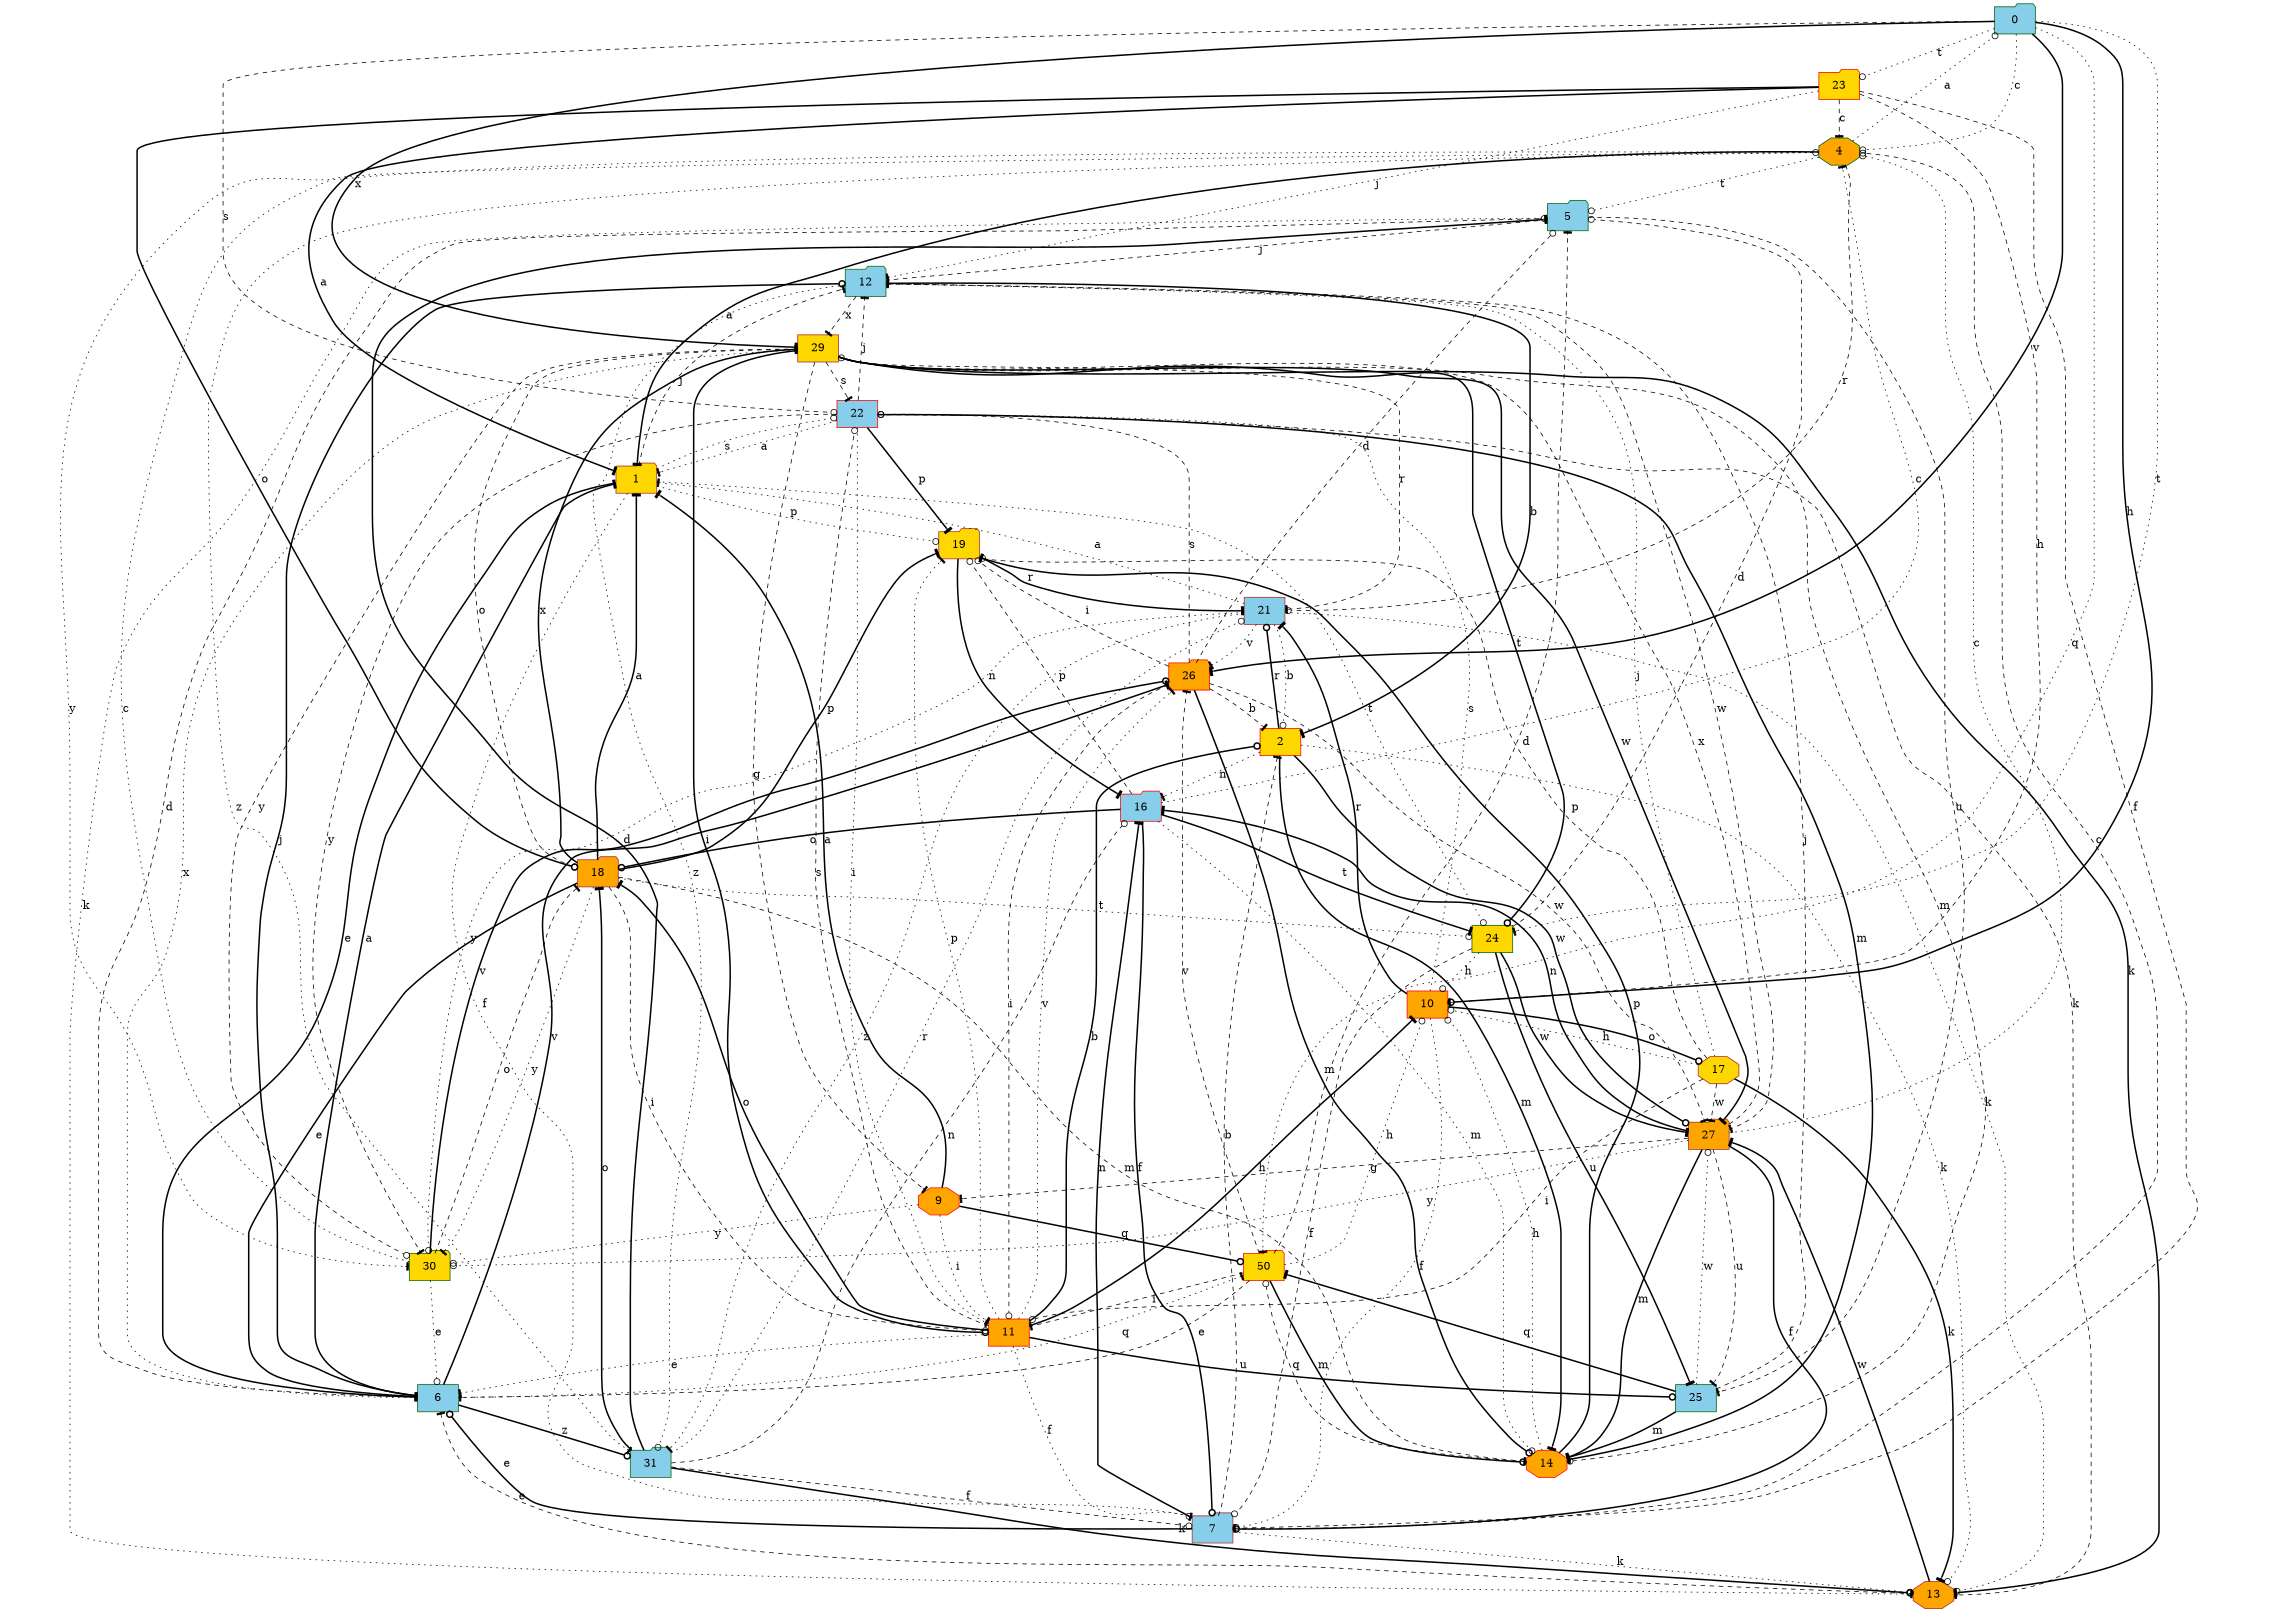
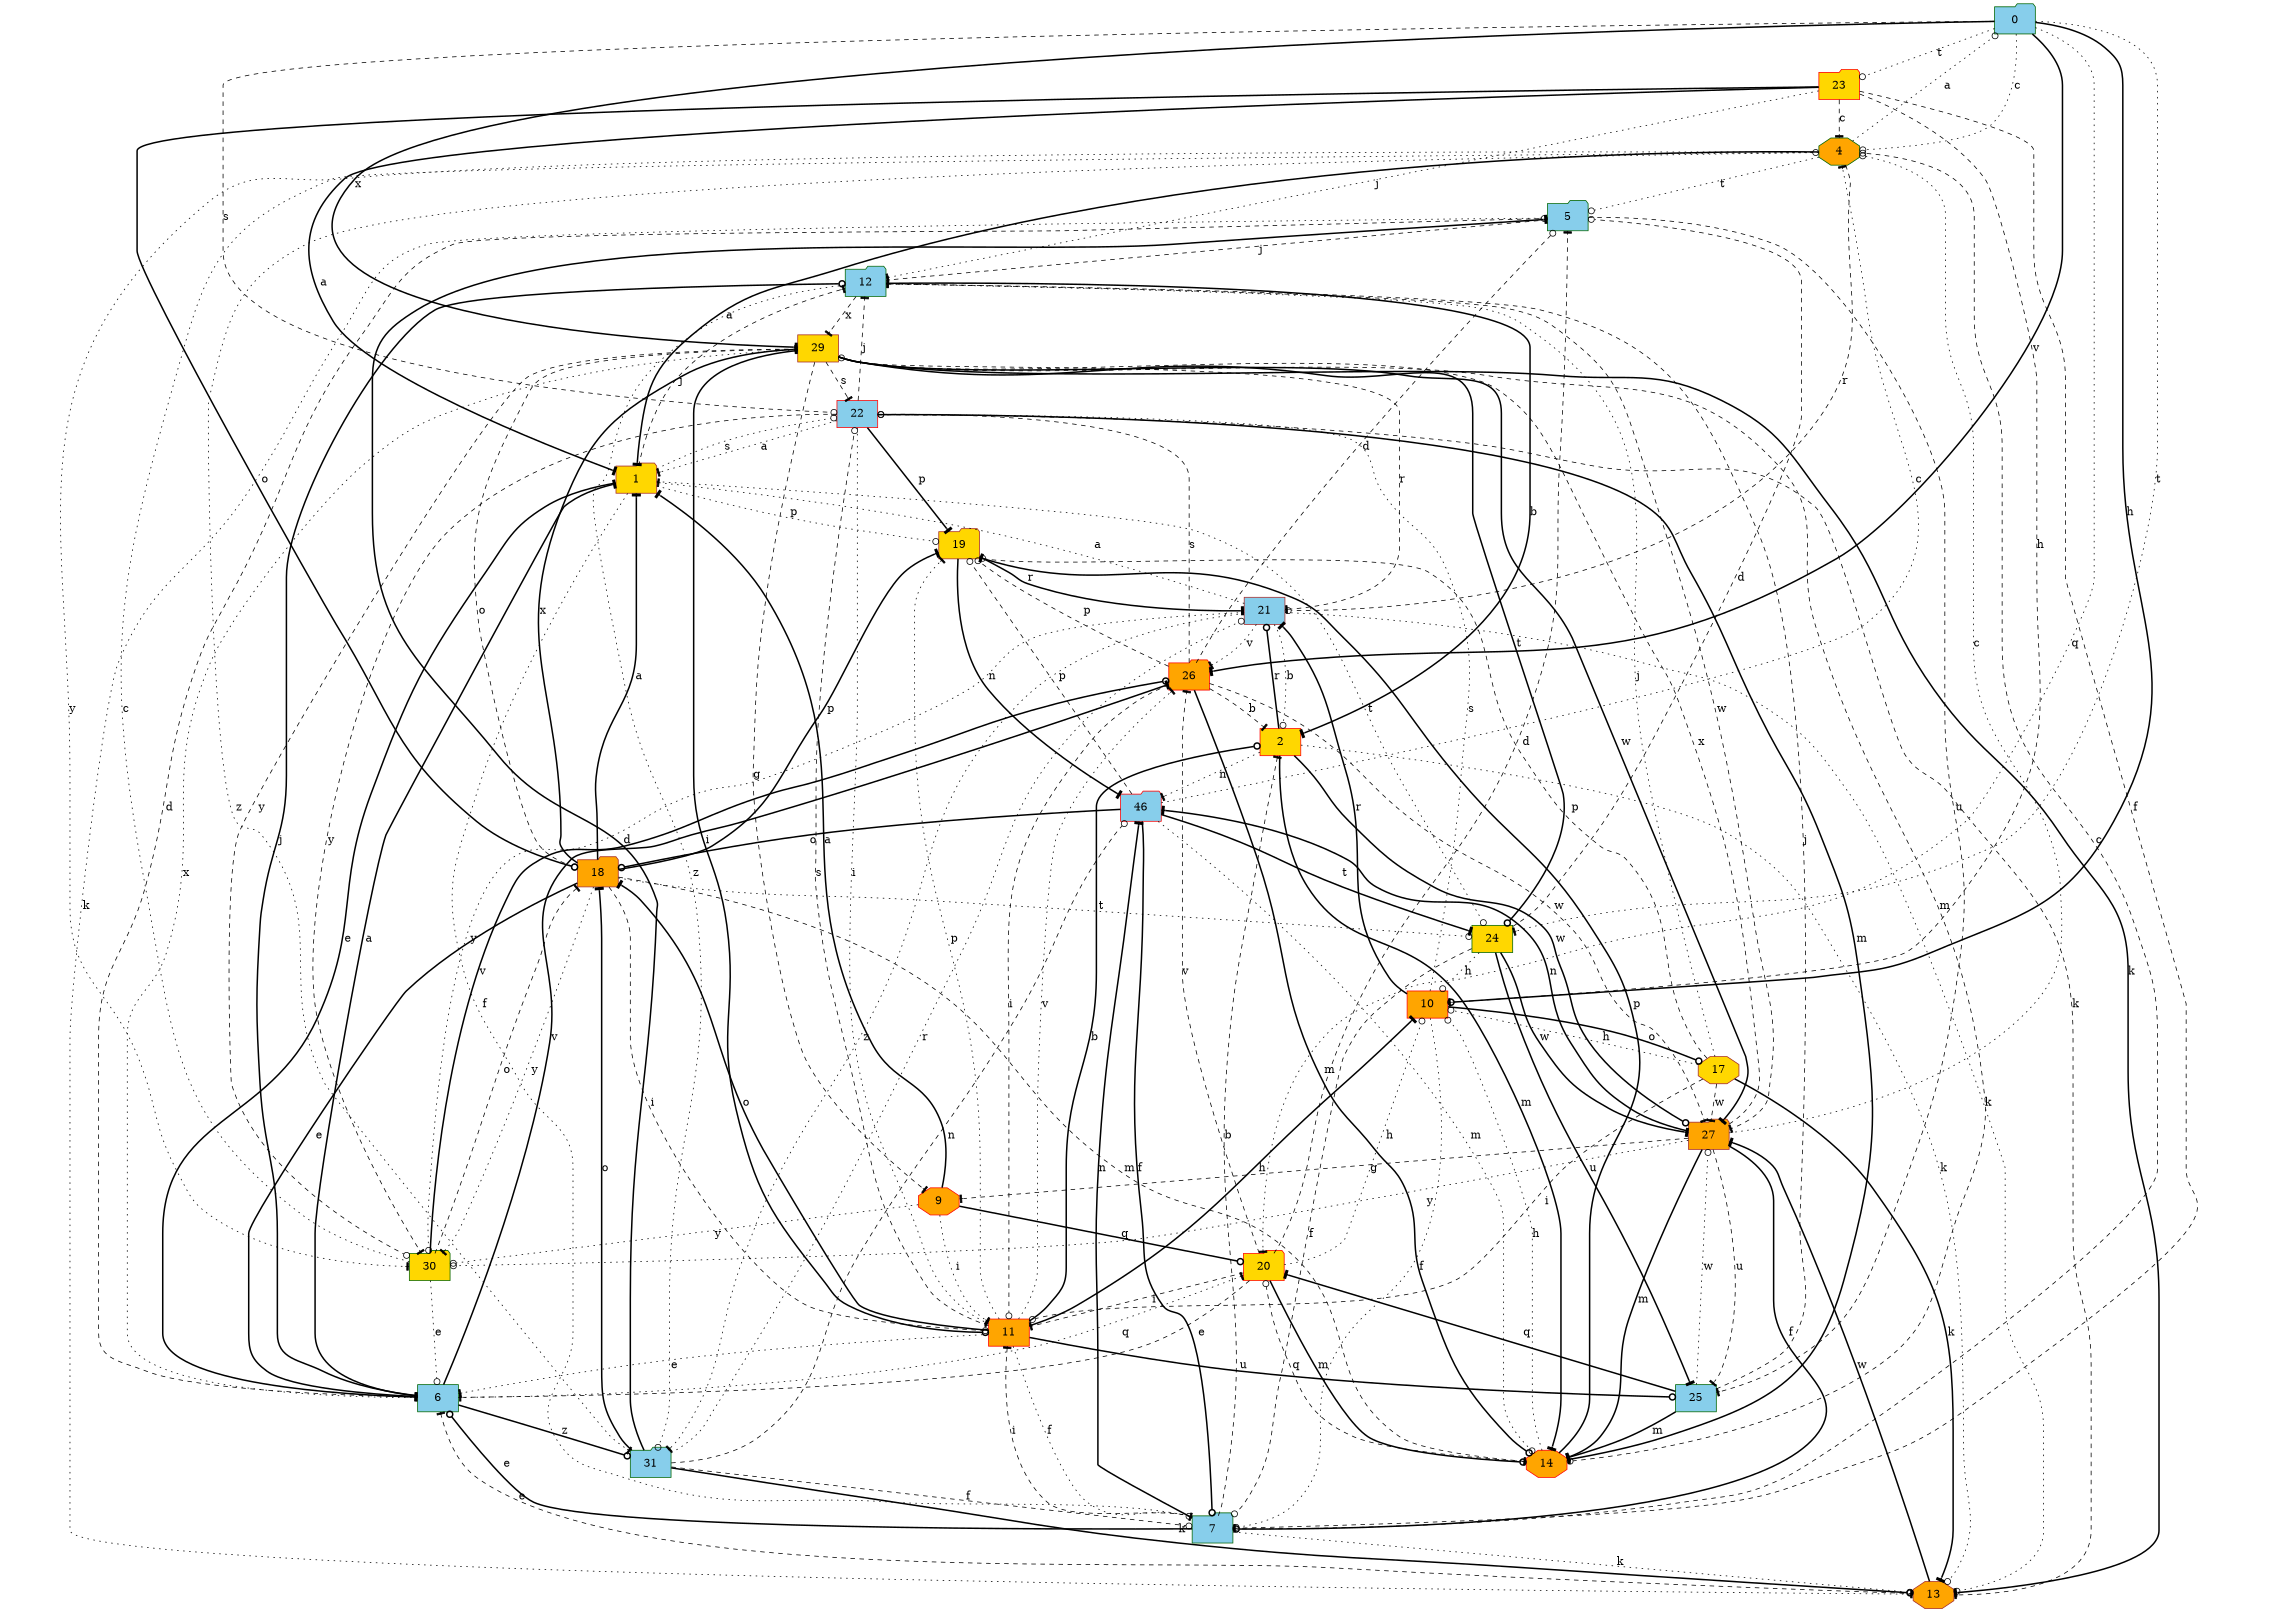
edge "26" -> "19": label "i" -> "p"
node "16": label "16" -> "46"
node "50": label "50" -> "20"
edge "7" -> "11": added, label "i"
node "7": color brown -> darkgreen
